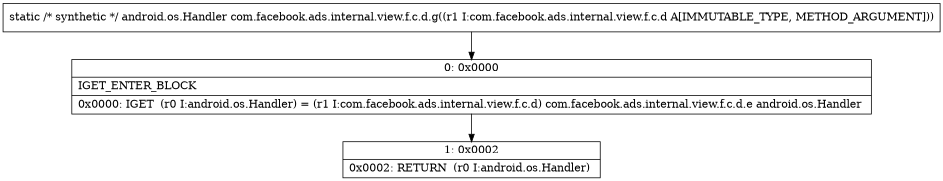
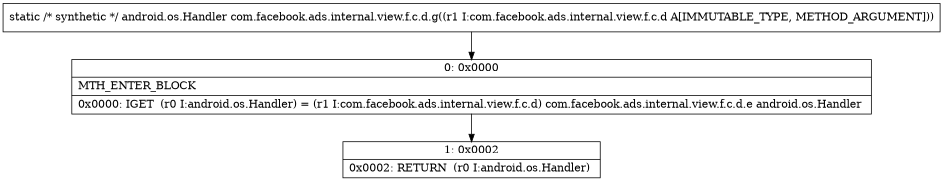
node "0: 0x0000": text "IGET_ENTER_BLOCK" -> "MTH_ENTER_BLOCK"
